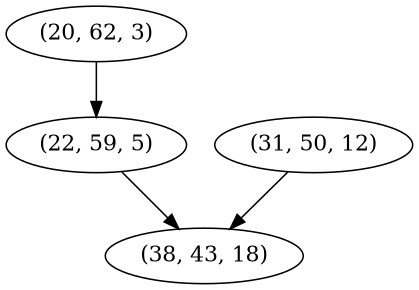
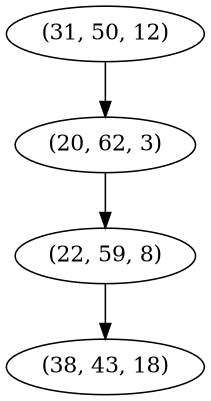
node "(22, 59, 5)": label "(22, 59, 5)" -> "(22, 59, 8)"
edge "(31, 50, 12)" -> "(38, 43, 18)": now "(31, 50, 12)" -> "(20, 62, 3)"
